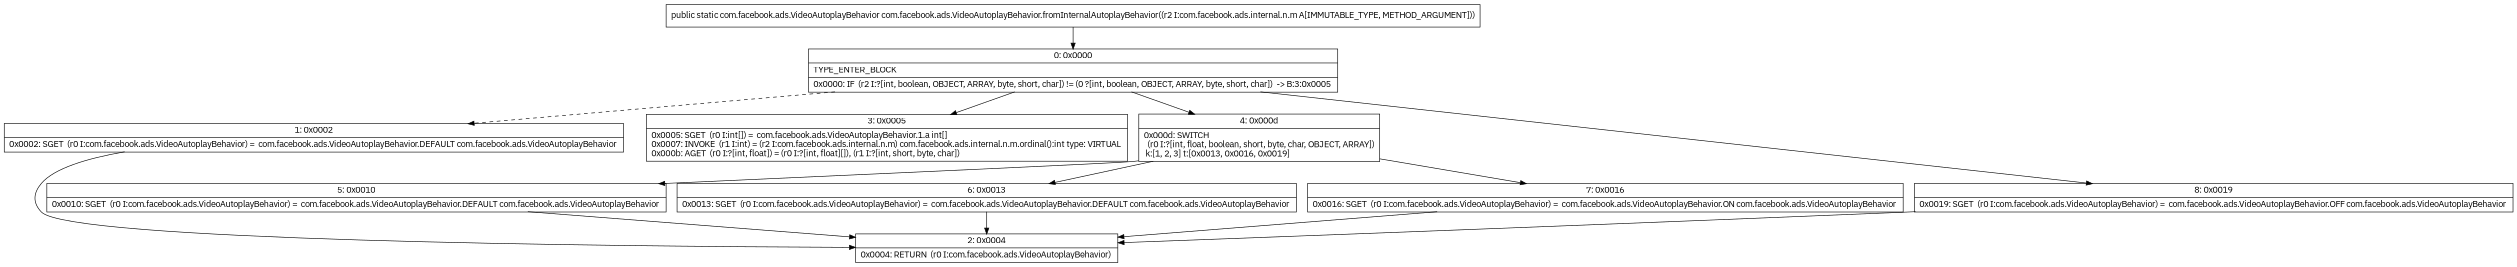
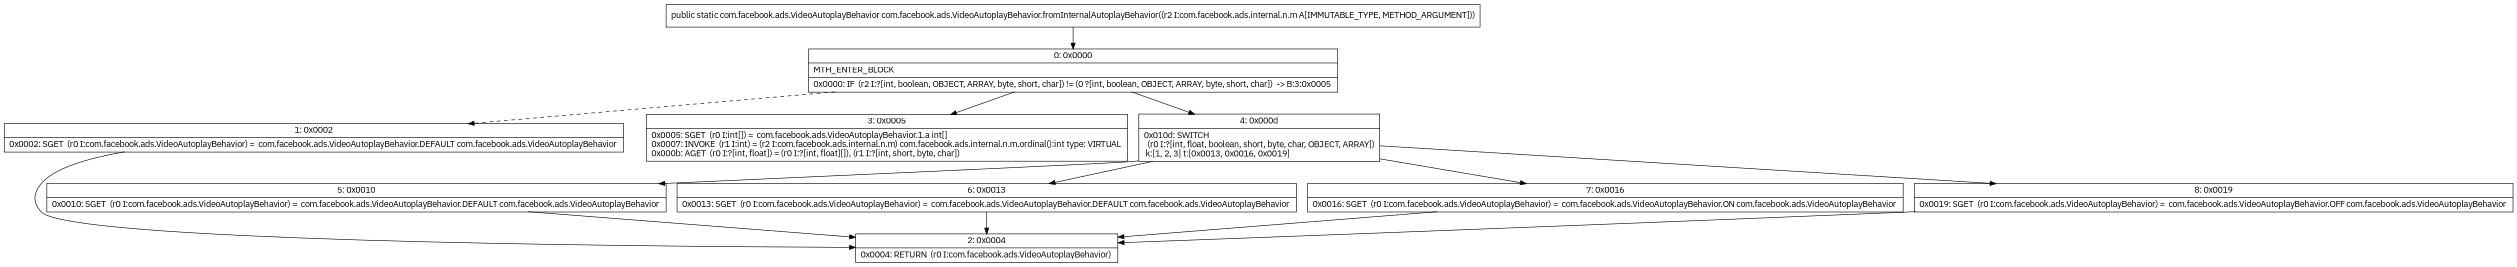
node "0: 0x0000": text "TYPE_ENTER_BLOCK" -> "MTH_ENTER_BLOCK"
node "4: 0x000d": text "0x000d: SWITCH" -> "0x010d: SWITCH"
edge "0: 0x0000" -> "8: 0x0019": now "4: 0x000d" -> "8: 0x0019"
